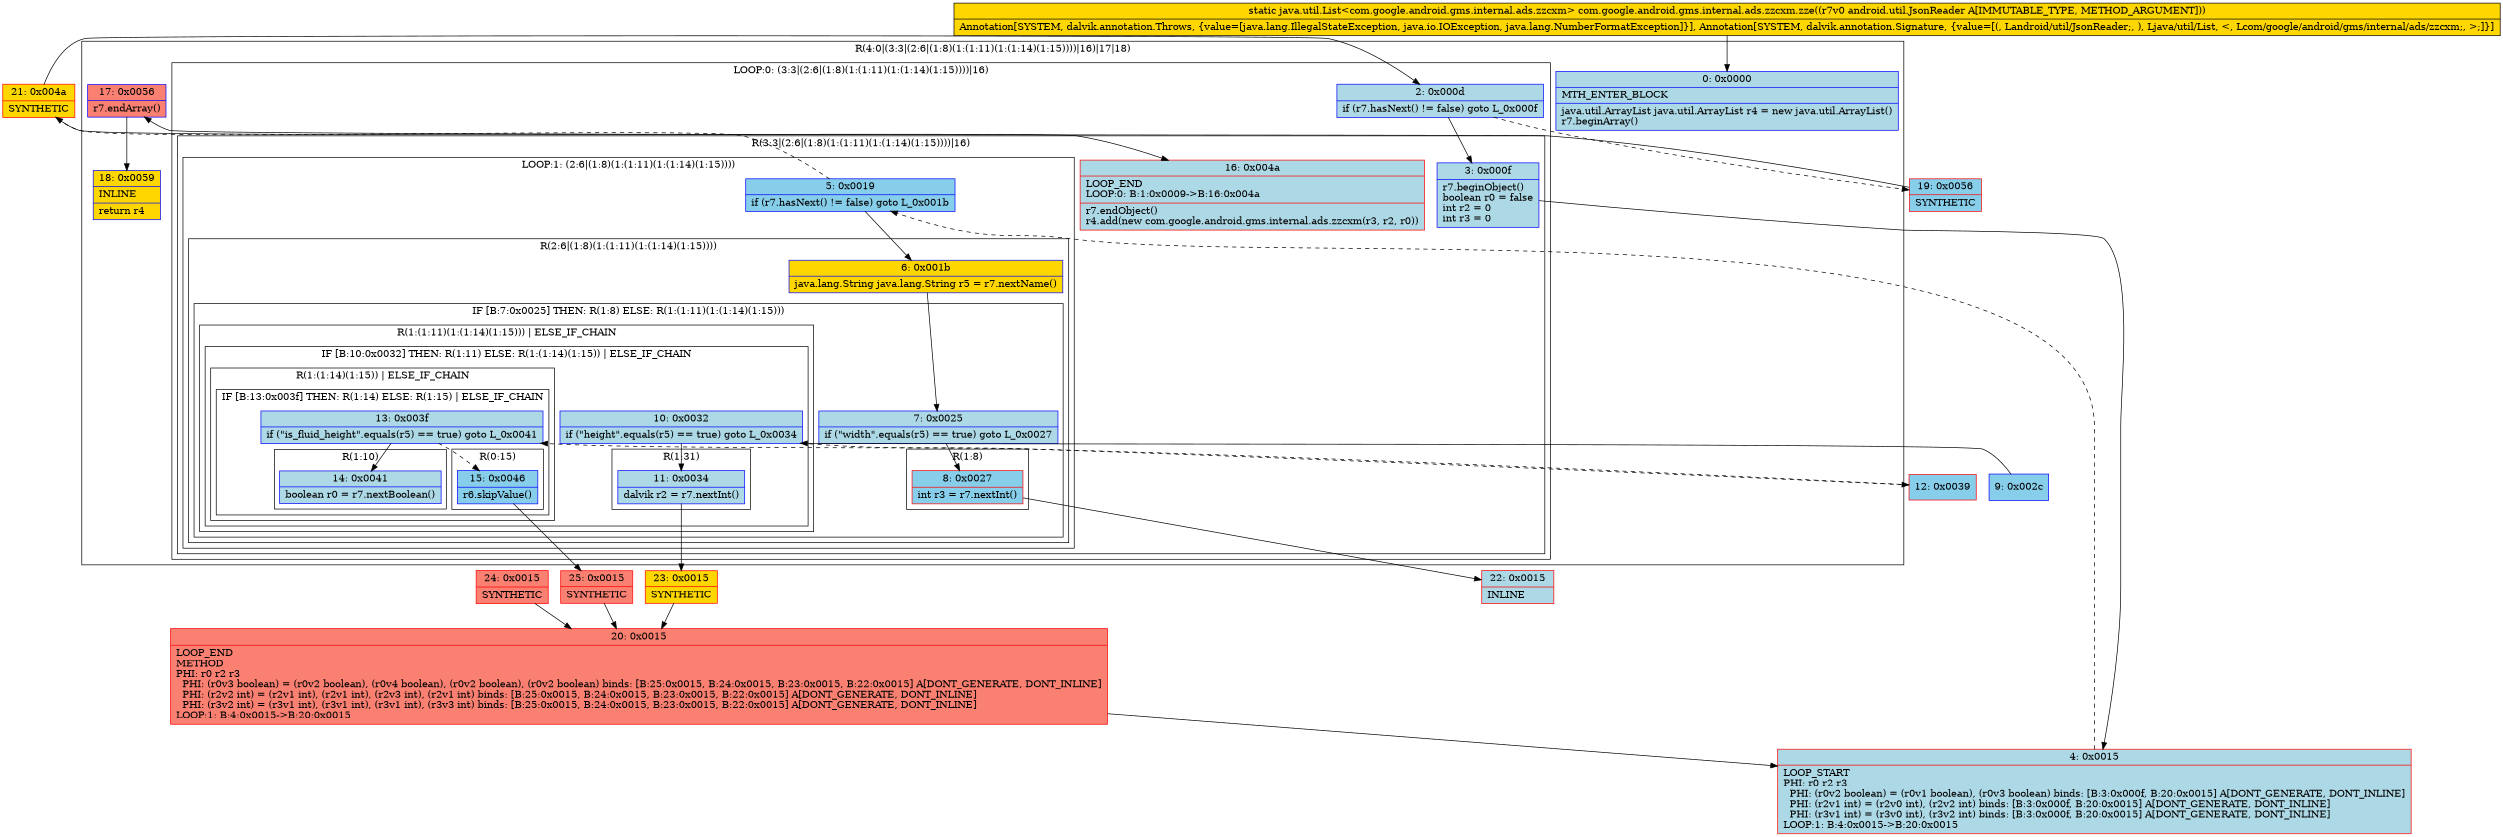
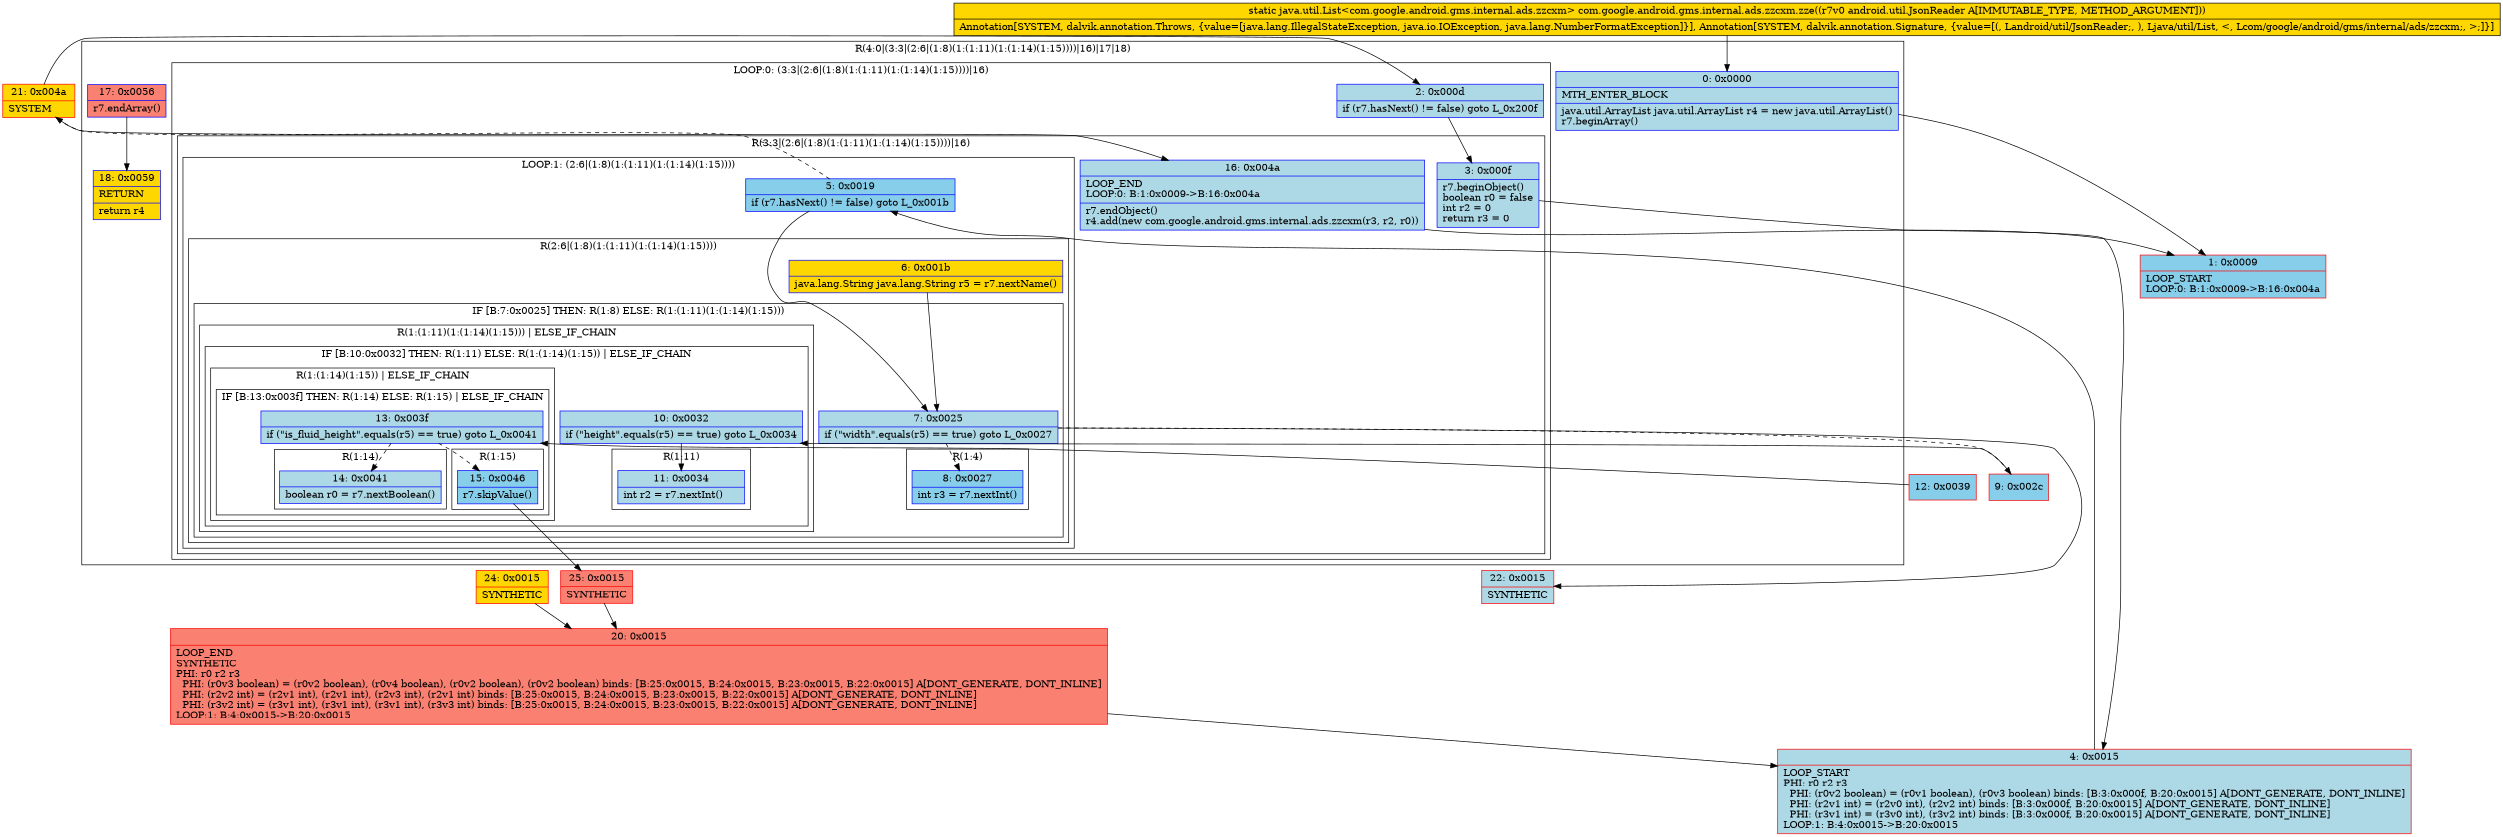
node "21: 0x004a": text "SYNTHETIC" -> "SYSTEM"
node "2: 0x000d": text "if (r7.hasNext() != false) goto L_0x000f" -> "if (r7.hasNext() != false) goto L_0x200f"
node "18: 0x0059": text "INLINE" -> "RETURN"
node "16: 0x004a": color red -> blue
node "19: 0x0056": removed
node "3: 0x000f": text "int r3 = 0" -> "return r3 = 0"
edge "5: 0x0019" -> "6: 0x001b": now "5: 0x0019" -> "7: 0x0025"
edge "4: 0x0015" -> "5: 0x0019": style dashed -> solid
node "1: 0x0009": added
edge "7: 0x0025" -> "9: 0x002c": added
edge "13: 0x003f" -> "14: 0x0041": style solid -> dashed
edge "7: 0x0025" -> "8: 0x0027": style solid -> dashed
edge "12: 0x0039" -> "13: 0x003f": style dashed -> solid
cluster "R(1:10)": label "R(1:10)" -> "R(1:14)"
cluster "R(0:15)": label "R(0:15)" -> "R(1:15)"
cluster "R(1:31)": label "R(1:31)" -> "R(1:11)"
cluster "R(1:8)": label "R(1:8)" -> "R(1:4)"
edge "10: 0x0032" -> "12: 0x0039": removed
node "8: 0x0027": color red -> blue
node "9: 0x002c": color blue -> red
node "15: 0x0046": text "r6.skipValue()" -> "r7.skipValue()"
node "11: 0x0034": text "dalvik r2 = r7.nextInt()" -> "int r2 = r7.nextInt()"
edge "8: 0x0027" -> "22: 0x0015": now "7: 0x0025" -> "22: 0x0015"
node "24: 0x0015": fillcolor salmon -> gold
node "23: 0x0015": removed
node "22: 0x0015": text "INLINE" -> "SYNTHETIC"
node "20: 0x0015": text "METHOD" -> "SYNTHETIC"
